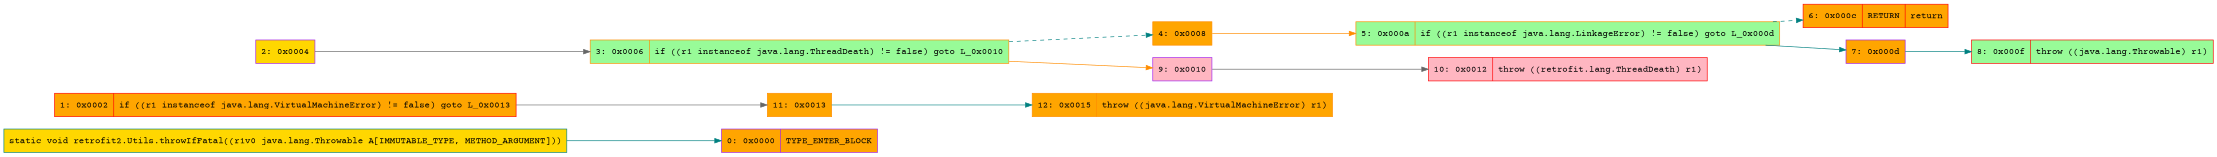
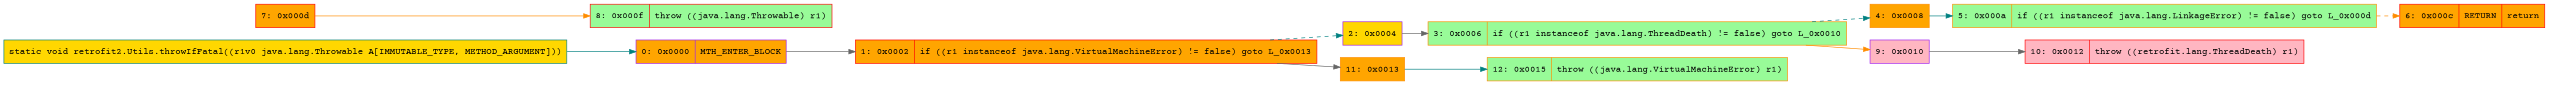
edge "5: 0x000a" -> "6: 0x000c": color teal -> darkorange
edge "4: 0x0008" -> "5: 0x000a": color darkorange -> teal
edge "1: 0x0002" -> "2: 0x0004": added
edge "5: 0x000a" -> "7: 0x000d": removed
edge "0: 0x0000" -> "1: 0x0002": added
node "7: 0x000d": color purple -> red
edge "7: 0x000d" -> "8: 0x000f": color teal -> darkorange
node "12: 0x0015": fillcolor orange -> palegreen
node "0: 0x0000": text "TYPE_ENTER_BLOCK" -> "MTH_ENTER_BLOCK"
